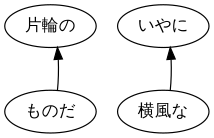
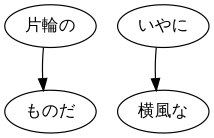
edge "ものだ" -> "片輪の": reversed
edge "横風な" -> "いやに": reversed
